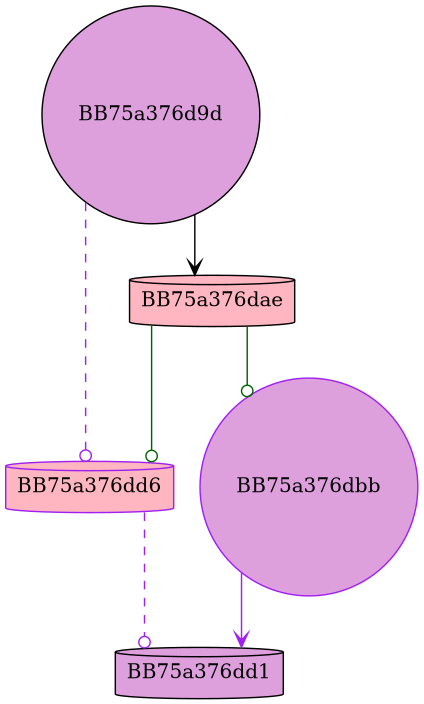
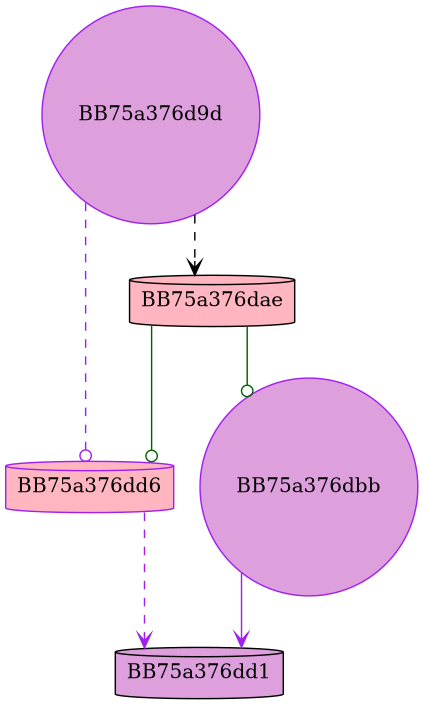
node "BB75a376d9d": color black -> purple
edge "BB75a376d9d" -> "BB75a376dae": style solid -> dashed
edge "BB75a376dd6" -> "BB75a376dd1": arrowhead odot -> vee
